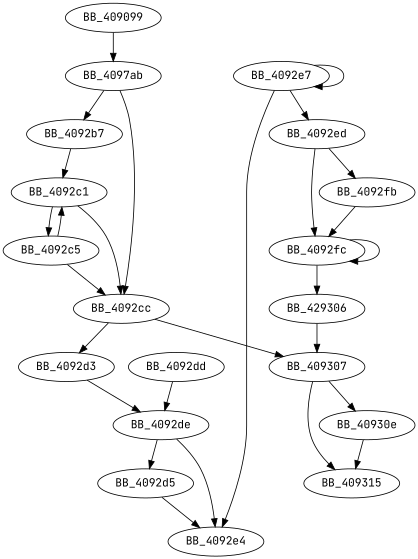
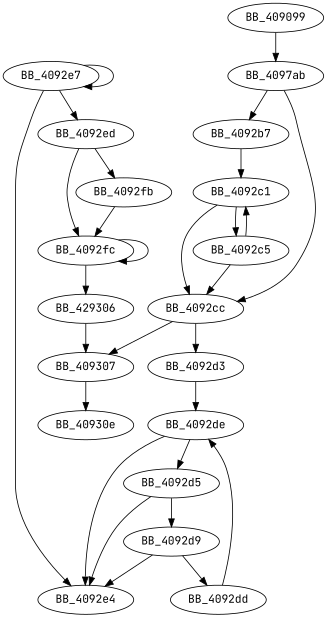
node "BB_409315": removed
node "BB_4092d9": added
